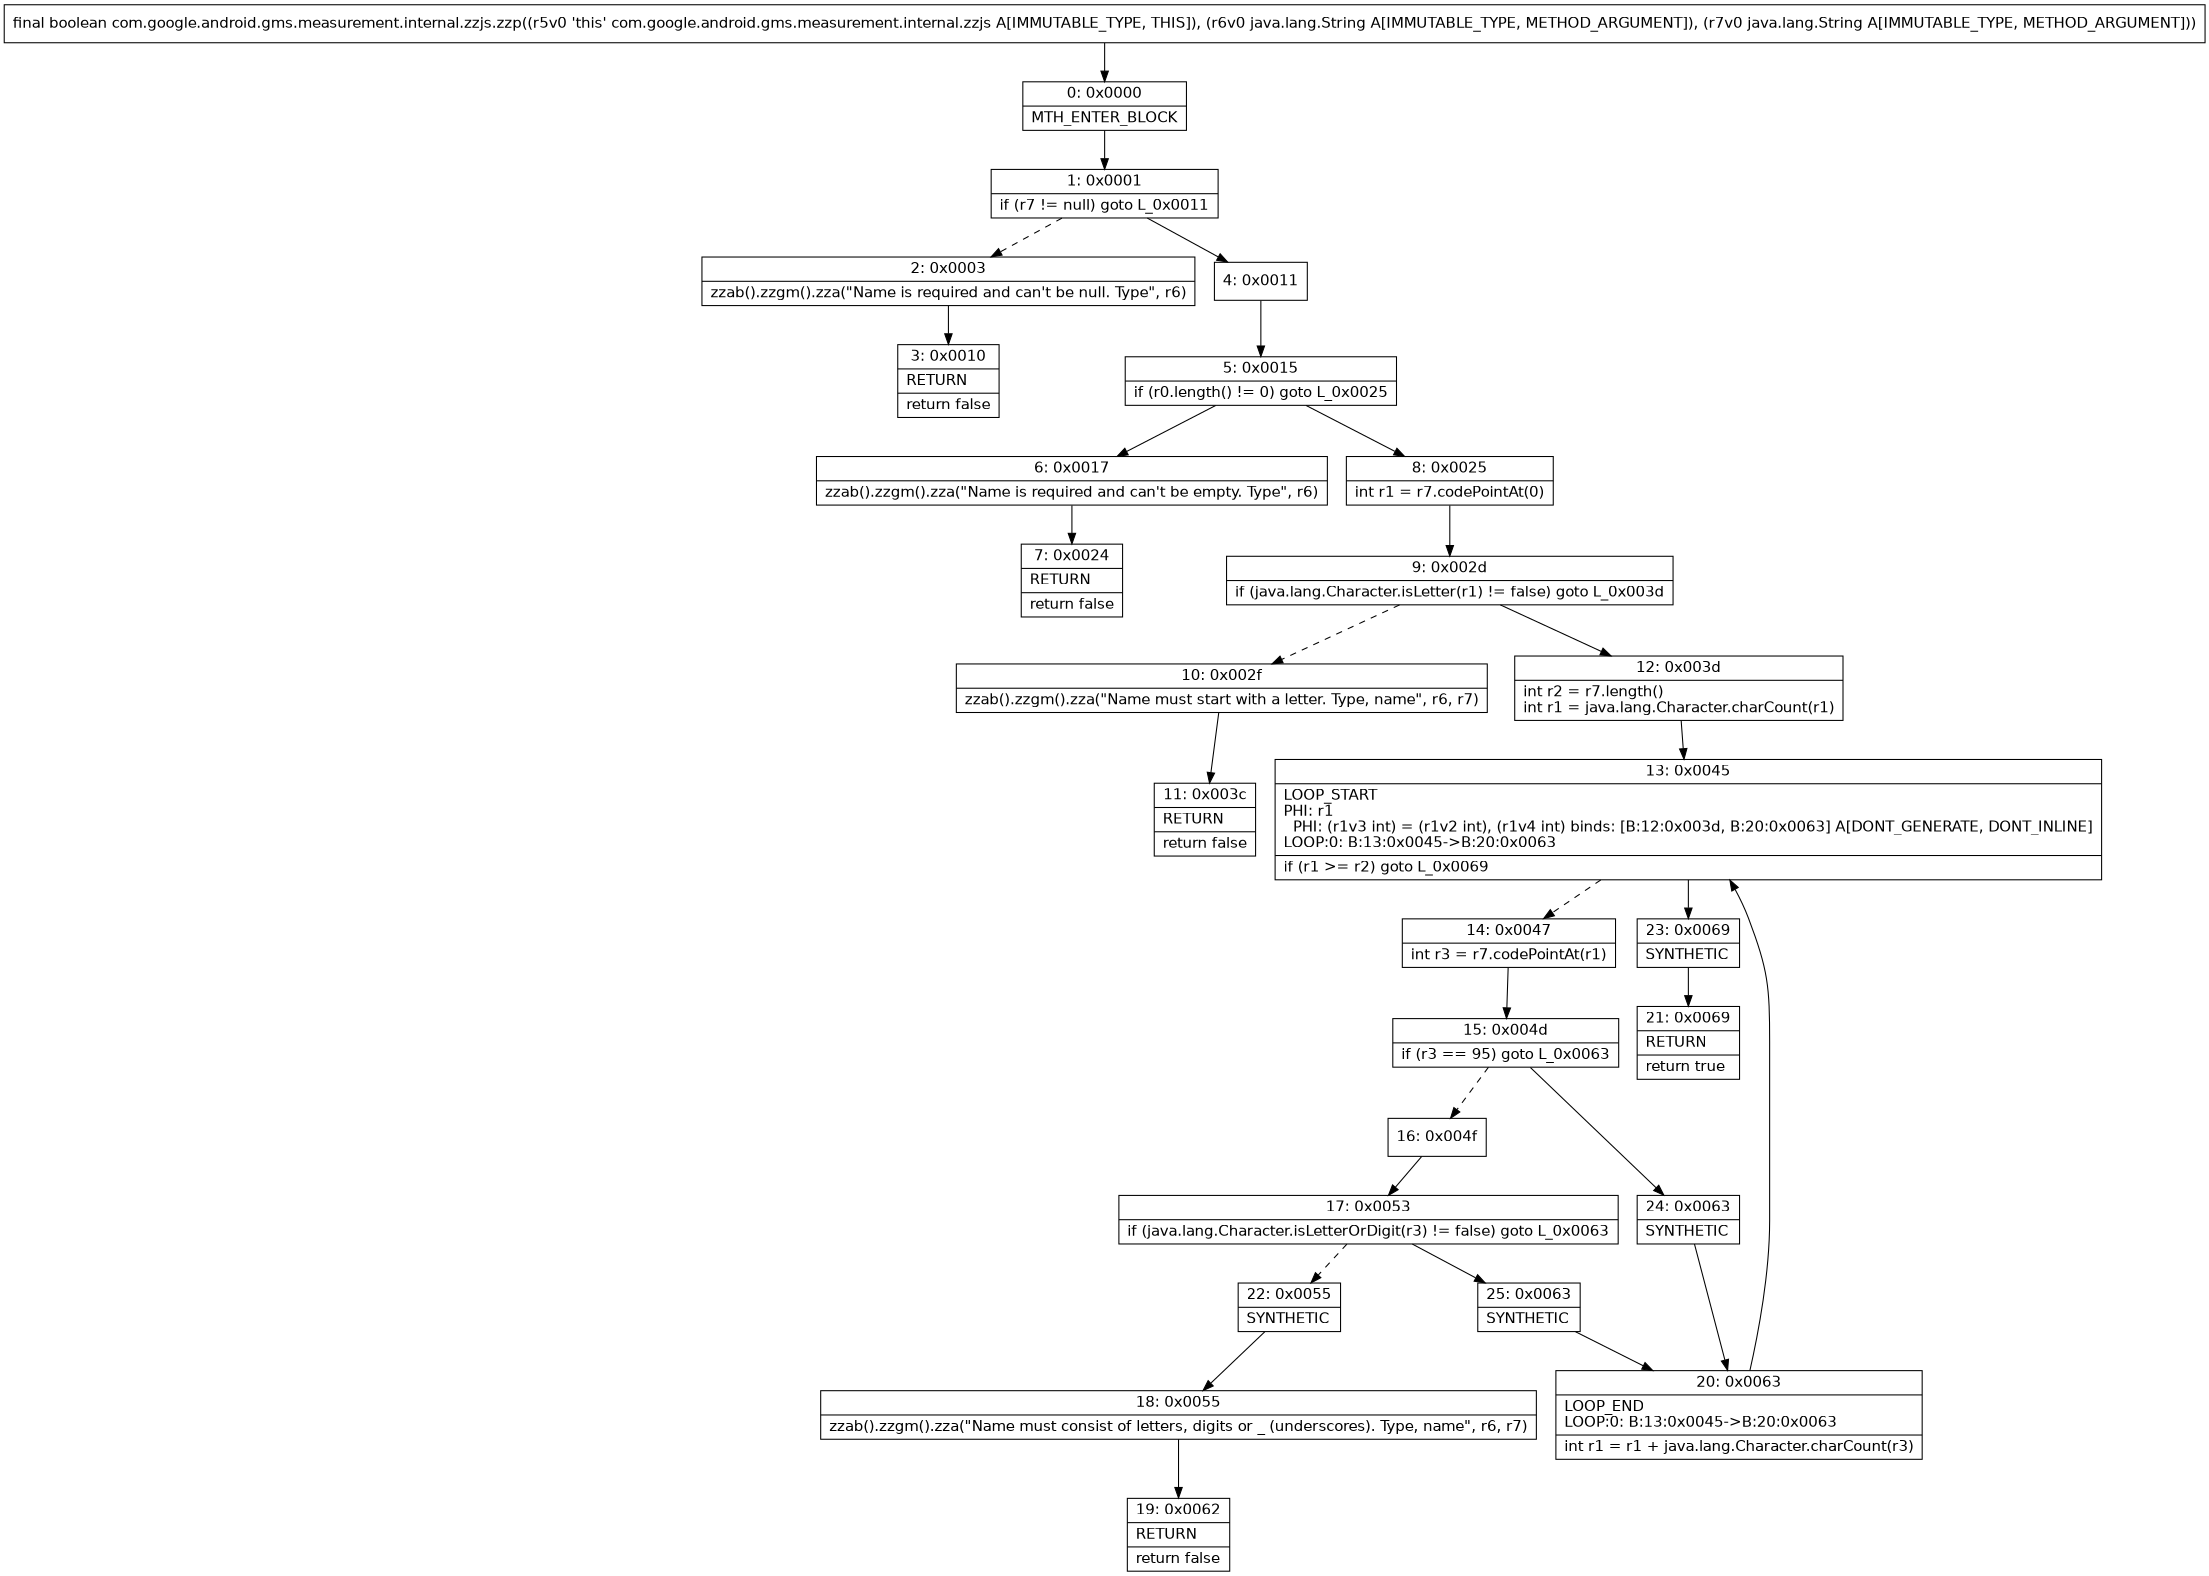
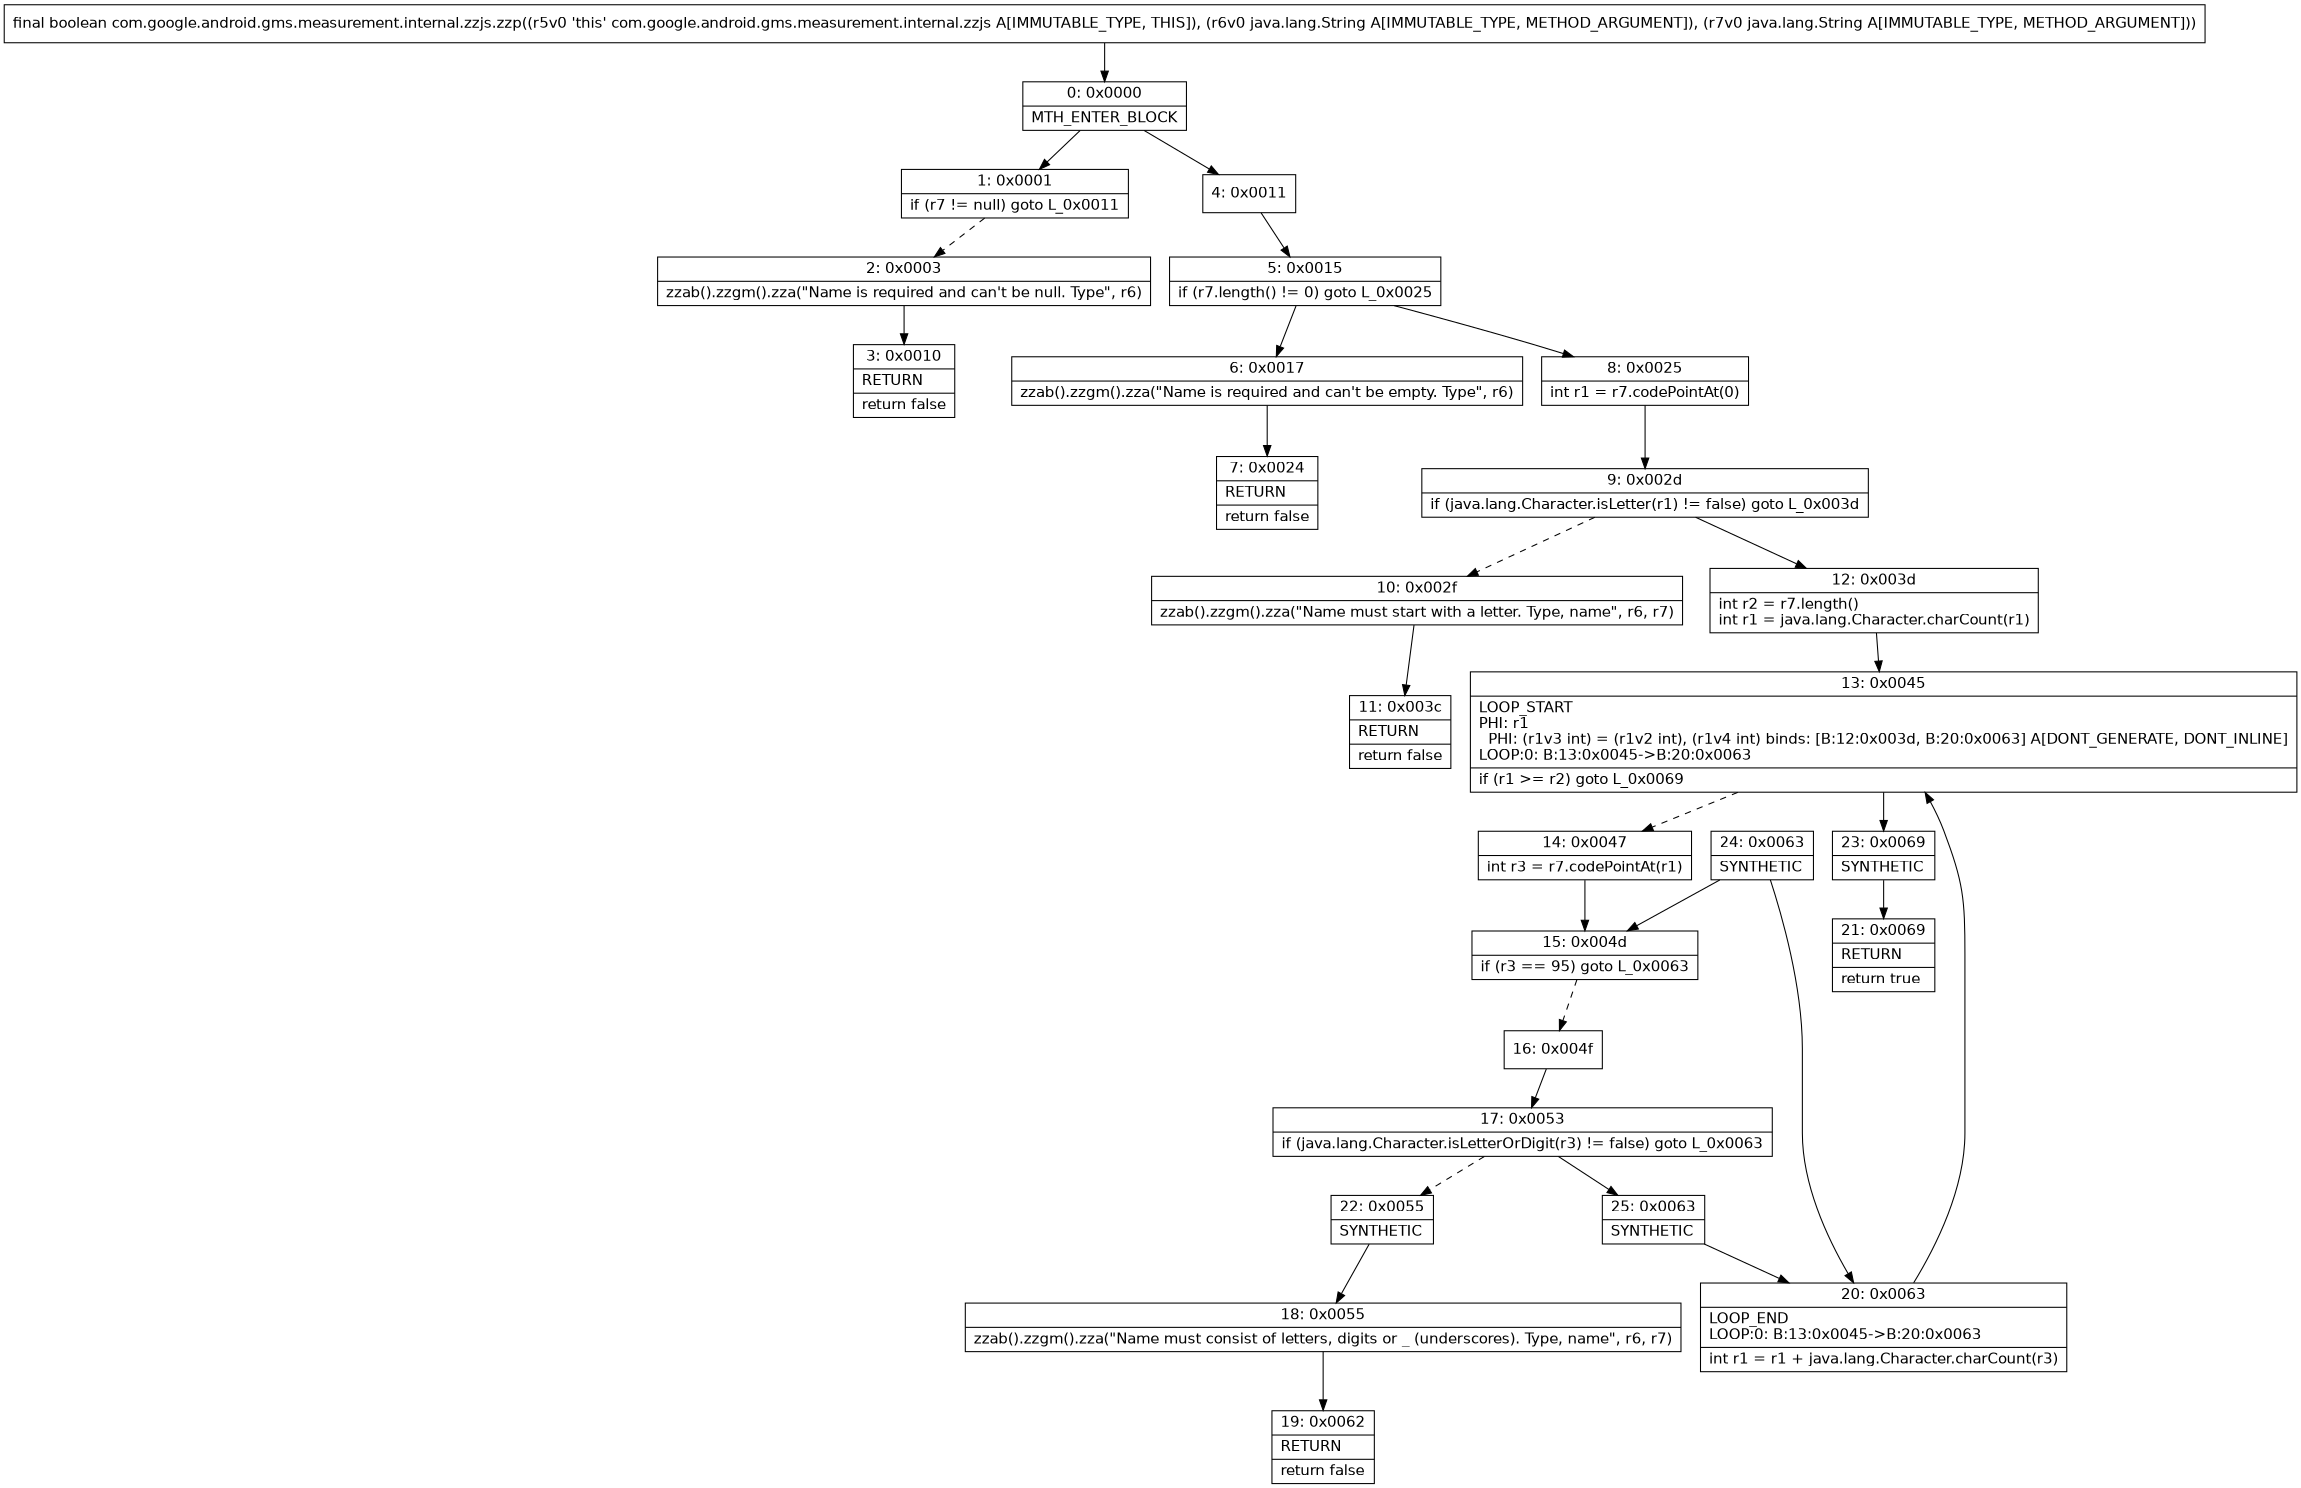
edge "1: 0x0001" -> "4: 0x0011": now "0: 0x0000" -> "4: 0x0011"
node "5: 0x0015": text "if (r0.length() != 0) goto L_0x0025" -> "if (r7.length() != 0) goto L_0x0025"
edge "15: 0x004d" -> "24: 0x0063": reversed
